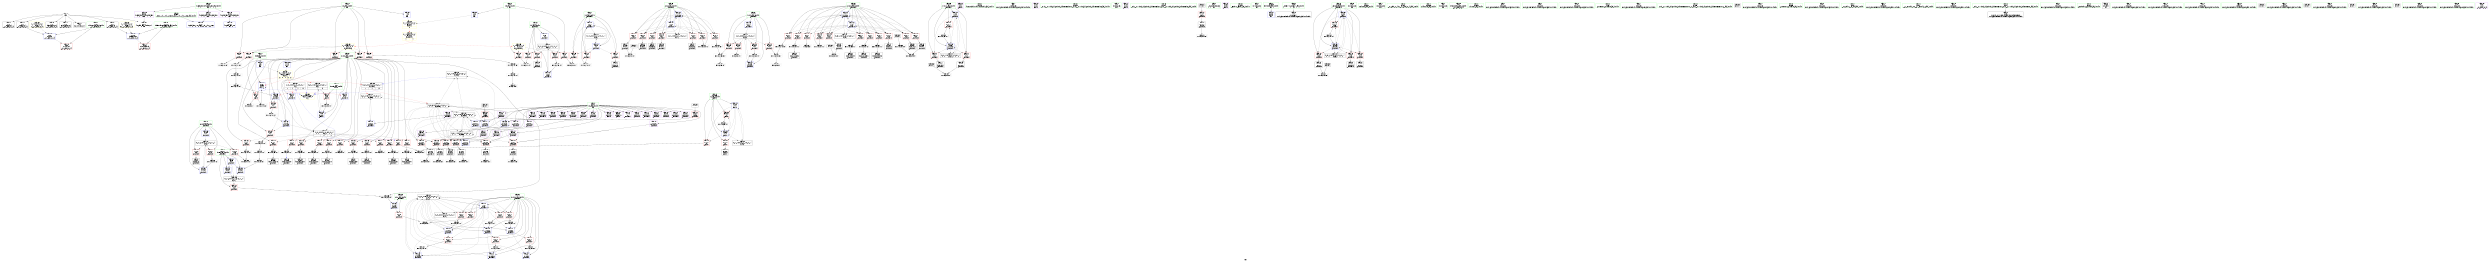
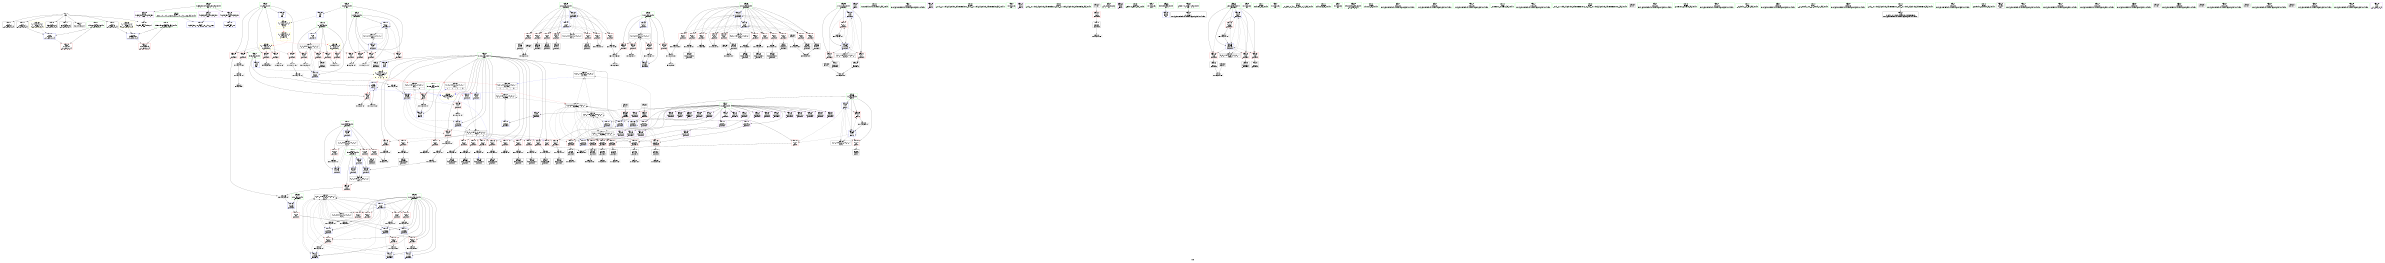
node "NodeID: 375": added
